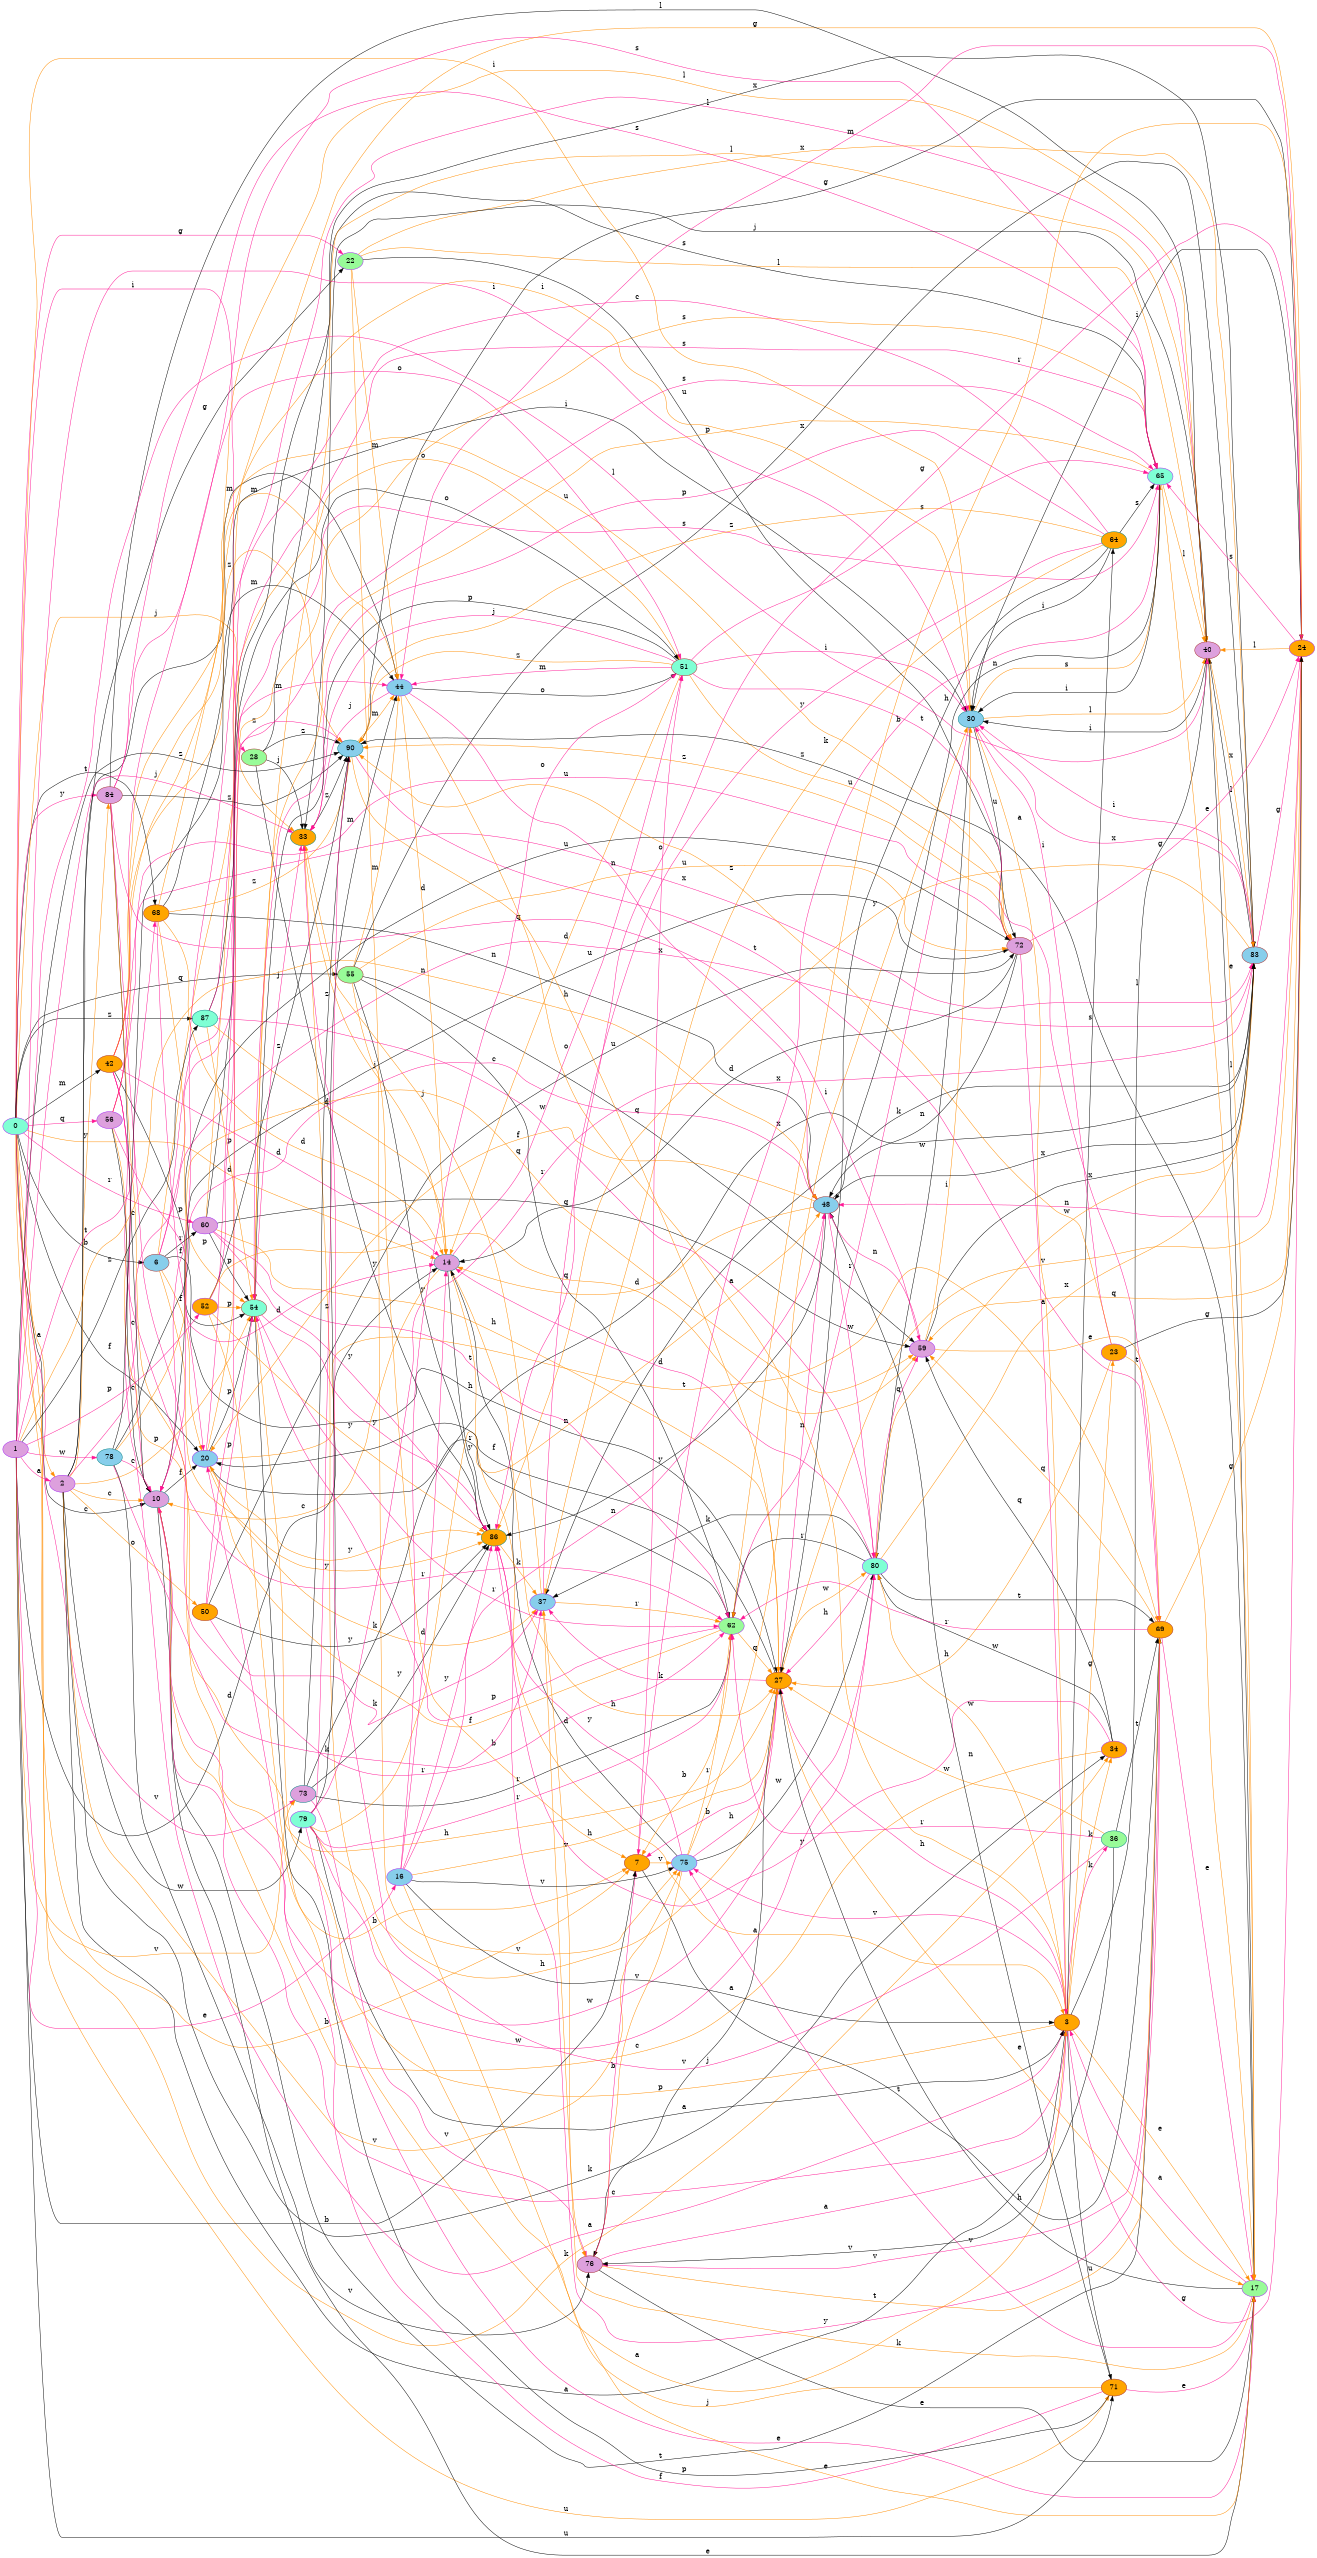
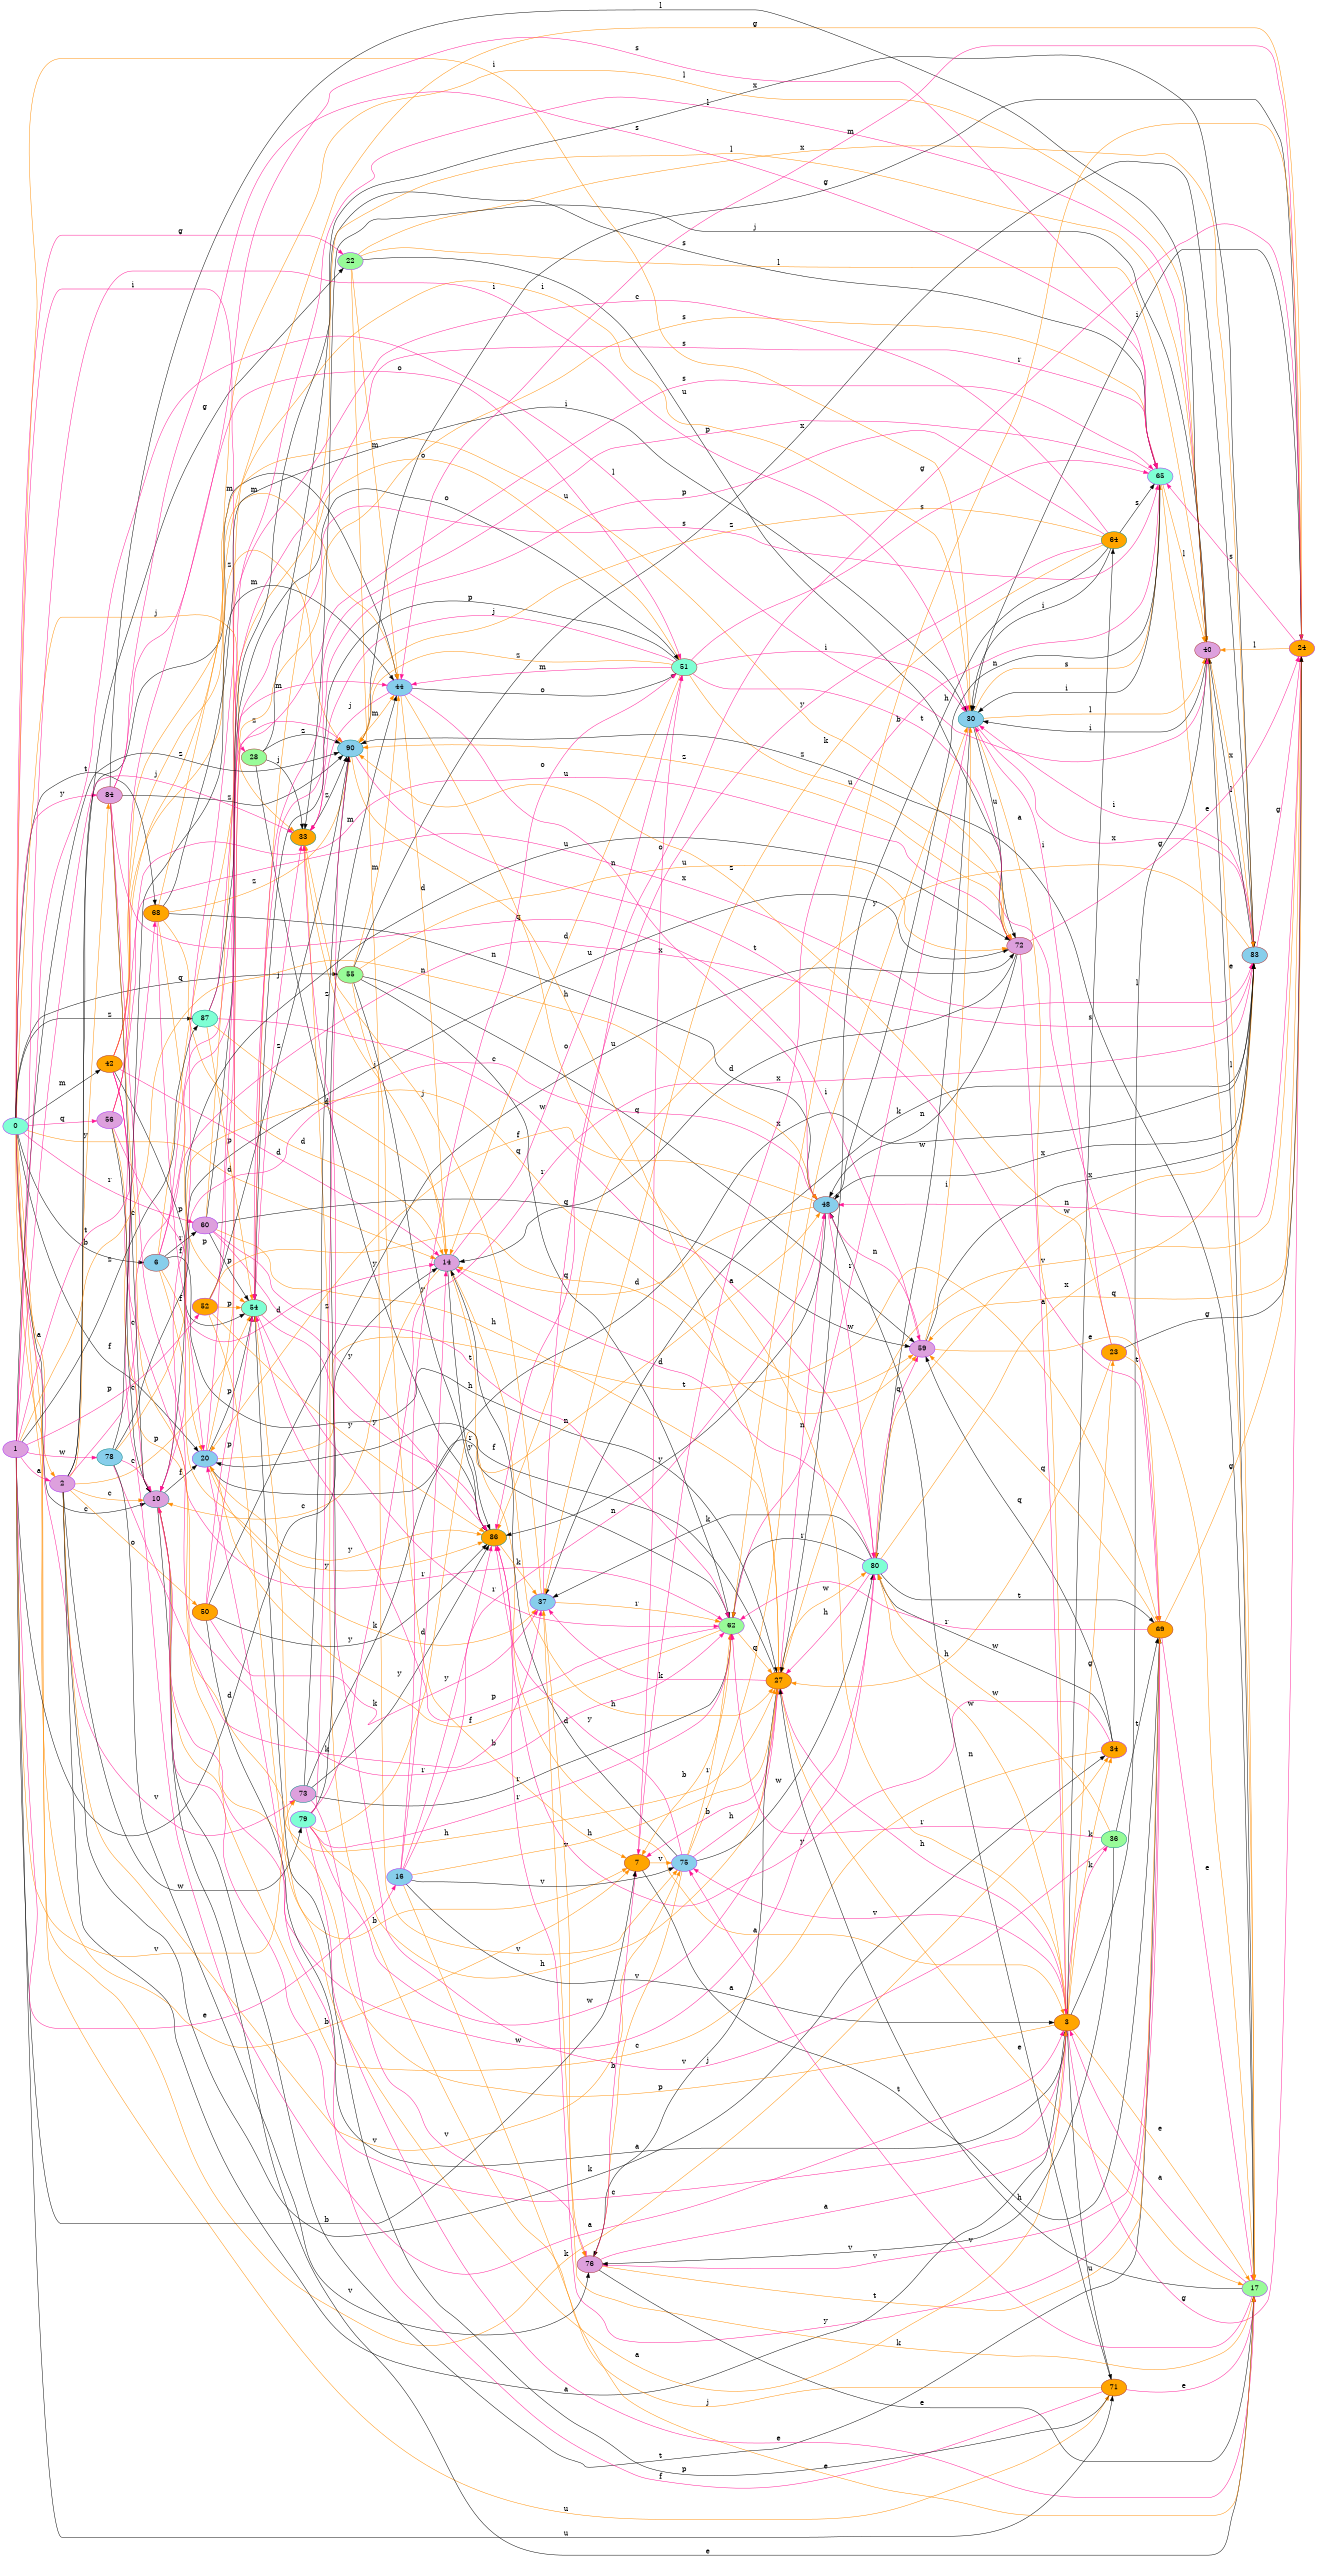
edge "65" -> "54": color darkorange -> deeppink
edge "36" -> "27": now "36" -> "80"
edge "79" -> "3": now "50" -> "3"
